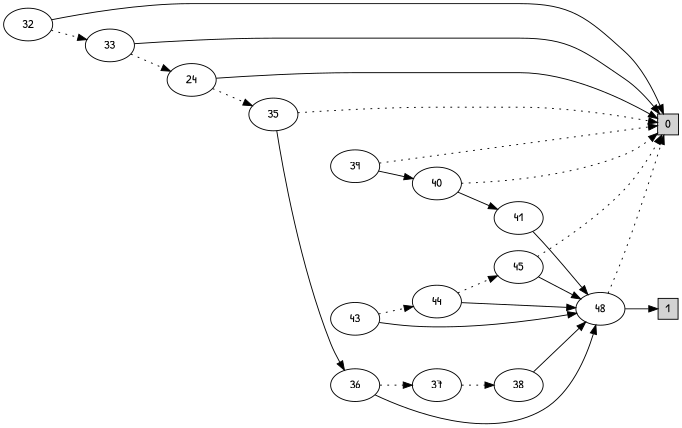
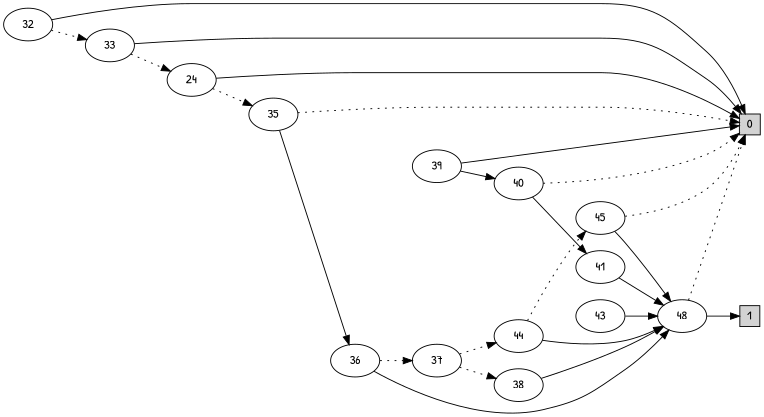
edge "39" -> "0": style dotted -> filled
edge "43" -> "44": now "37" -> "44"
